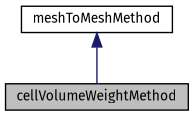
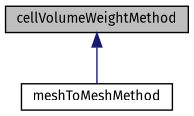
edge "cellVolumeWeightMethod" -> "meshToMeshMethod": reversed
